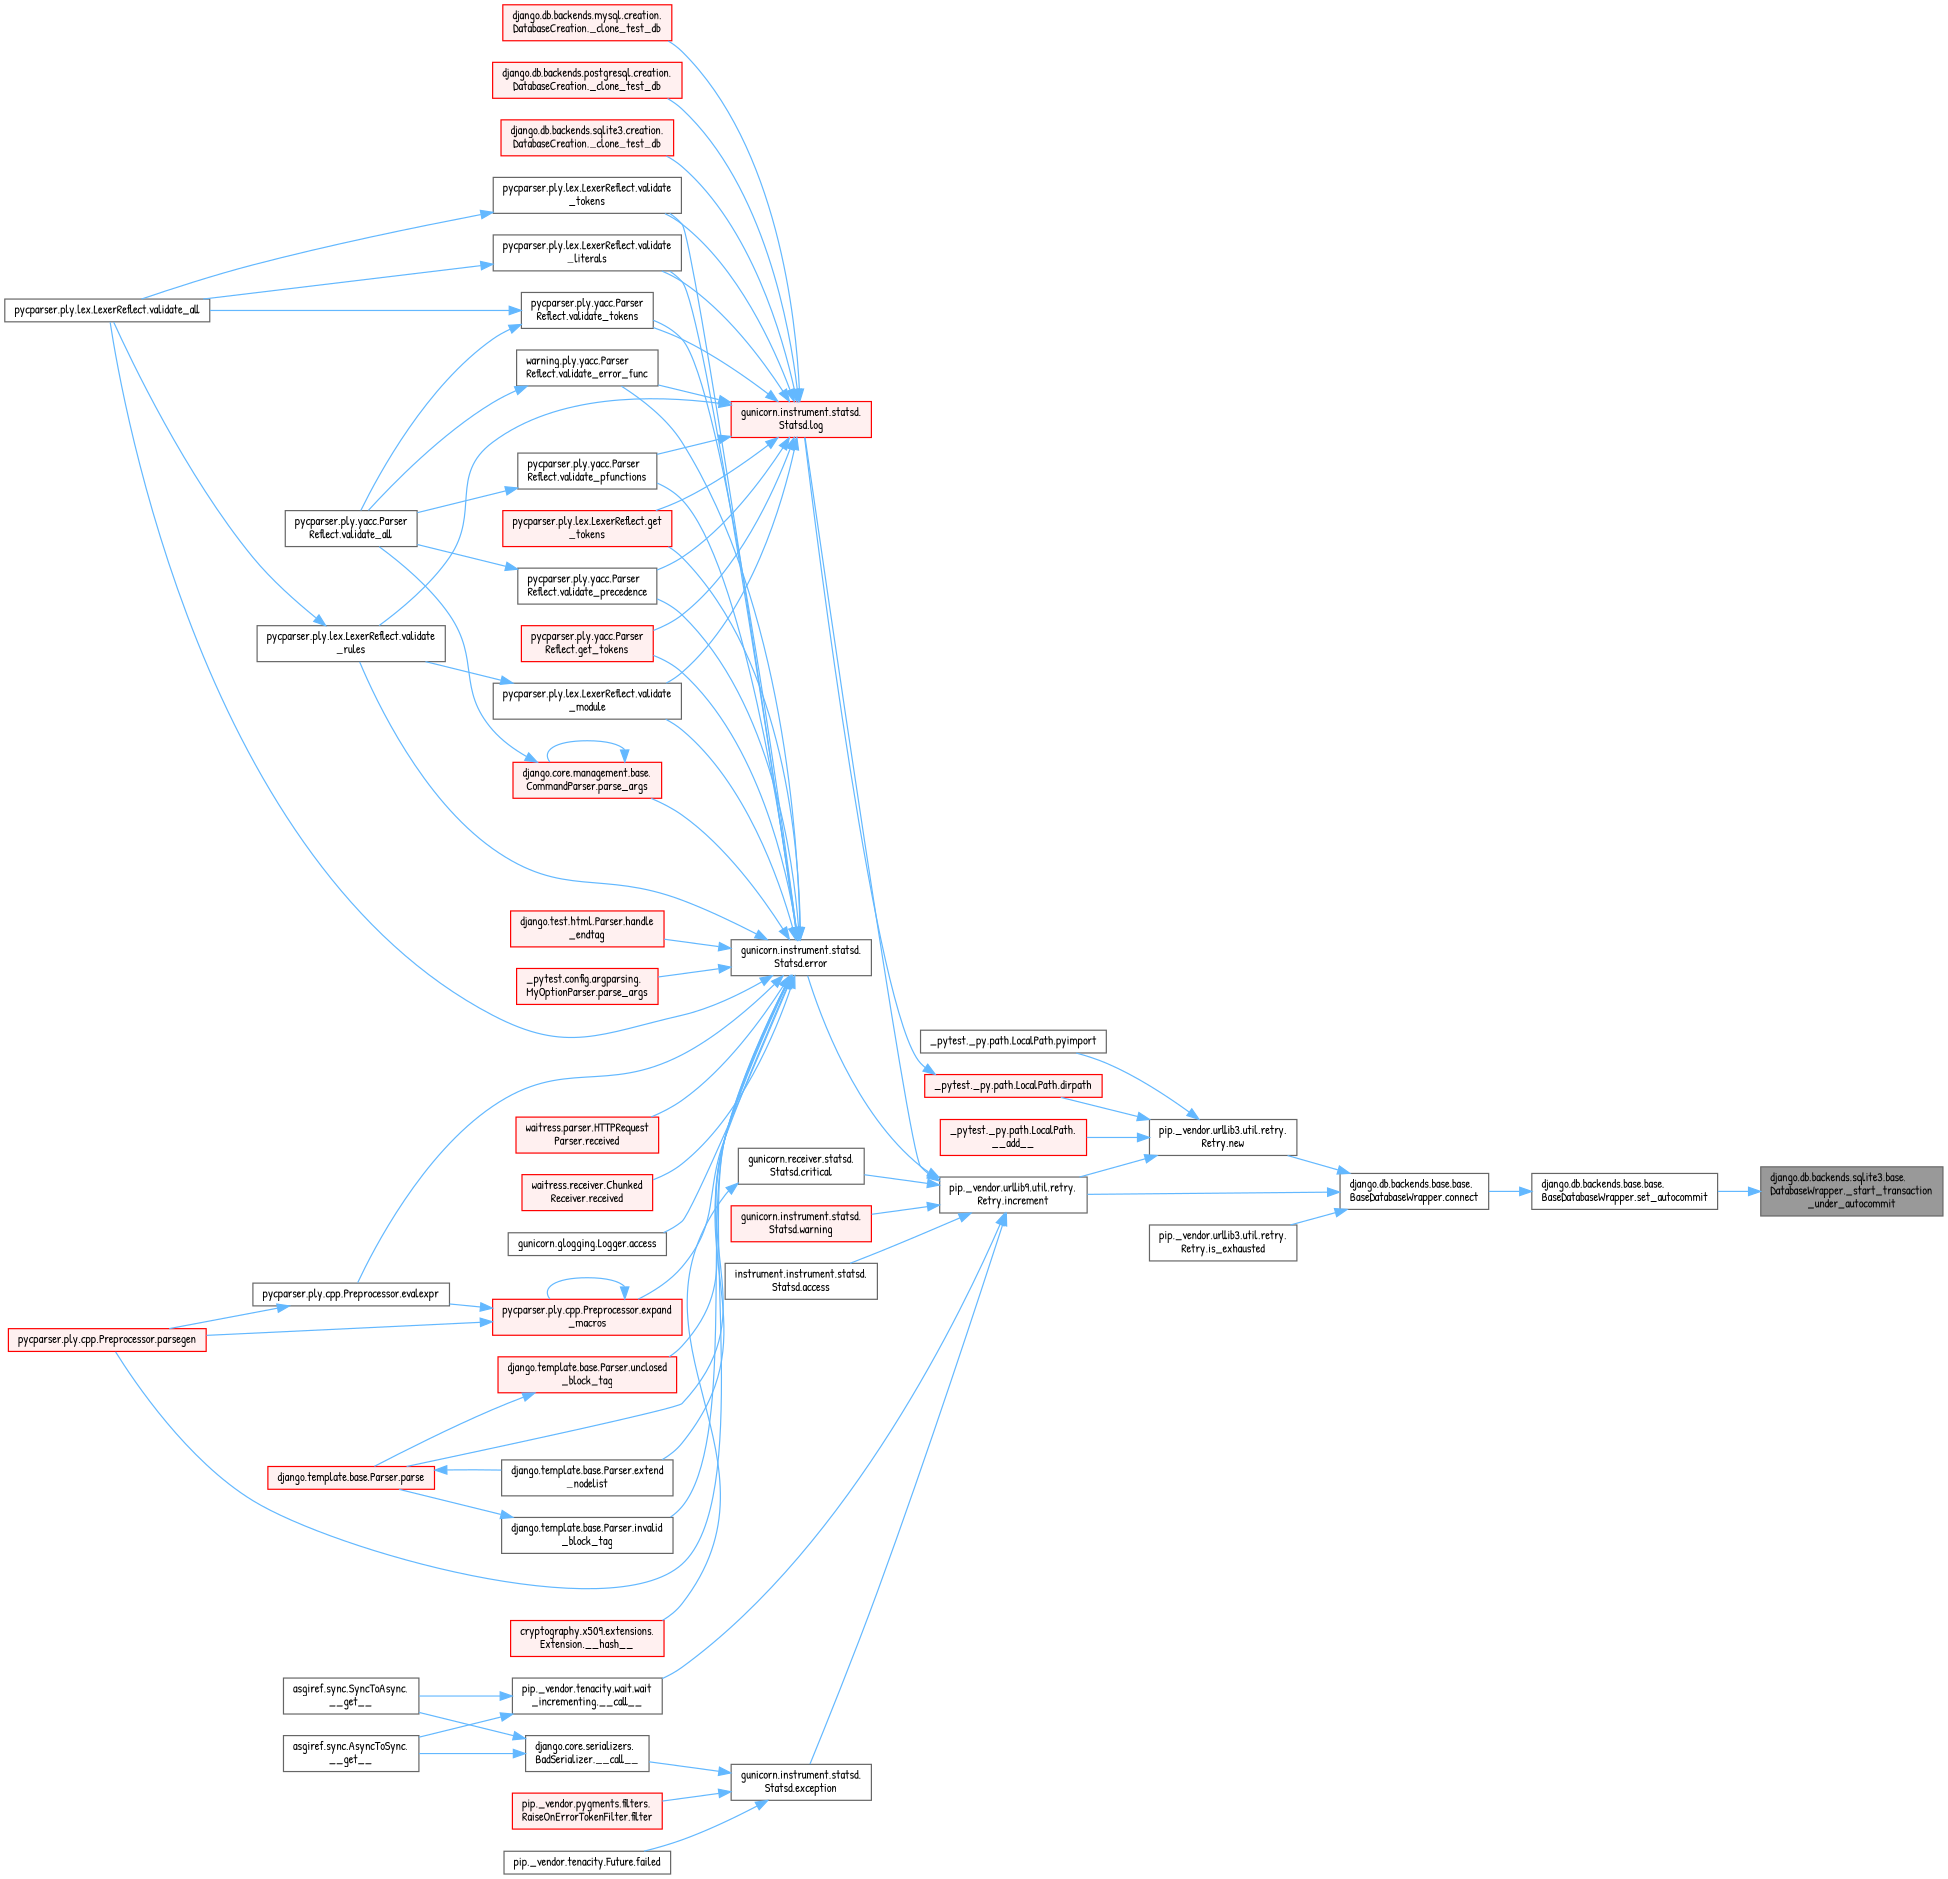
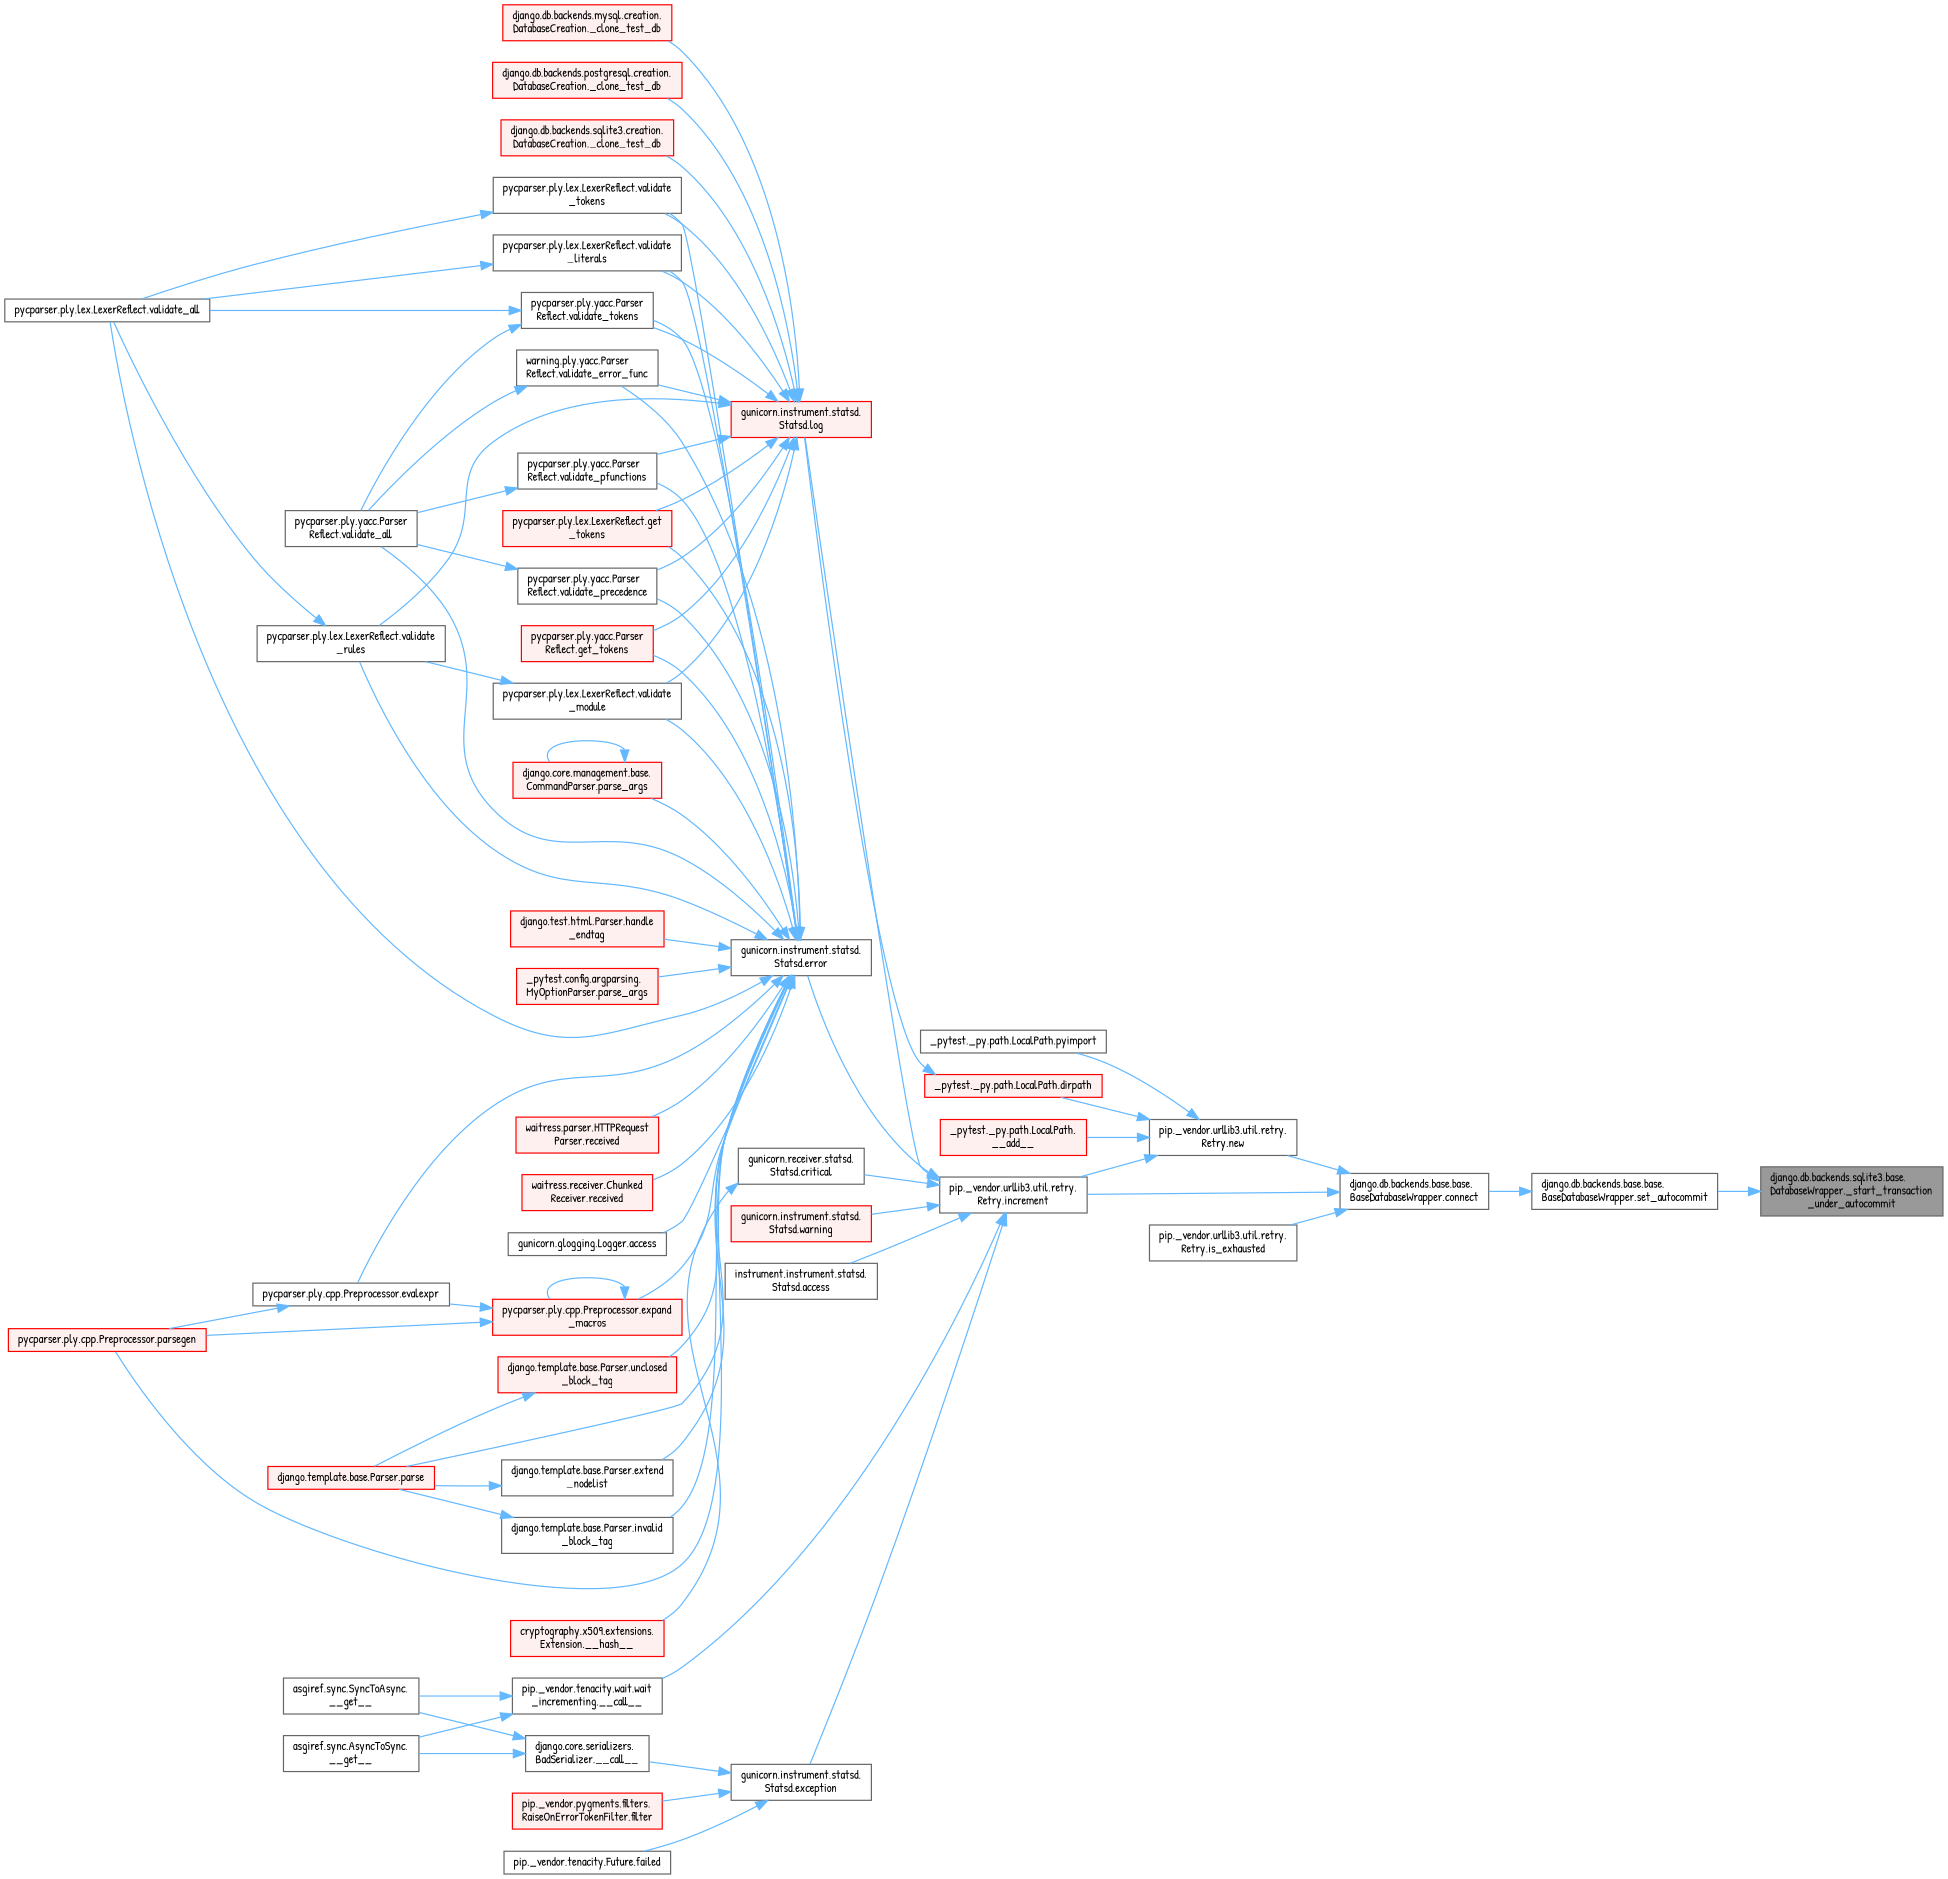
edge "pycparser.ply.yacc.Parser Reflect.validate_all" -> "django.core.management.base. CommandParser.parse_args": now "pycparser.ply.yacc.Parser Reflect.validate_all" -> "gunicorn.instrument.statsd. Statsd.error"
node "pip._vendor.urllib9.util.retry. Retry.increment": label "pip._vendor.urllib9.util.retry. Retry.increment" -> "pip._vendor.urllib3.util.retry. Retry.increment"
edge "django.template.base.Parser.extend _nodelist" -> "django.template.base.Parser.parse": reversed
